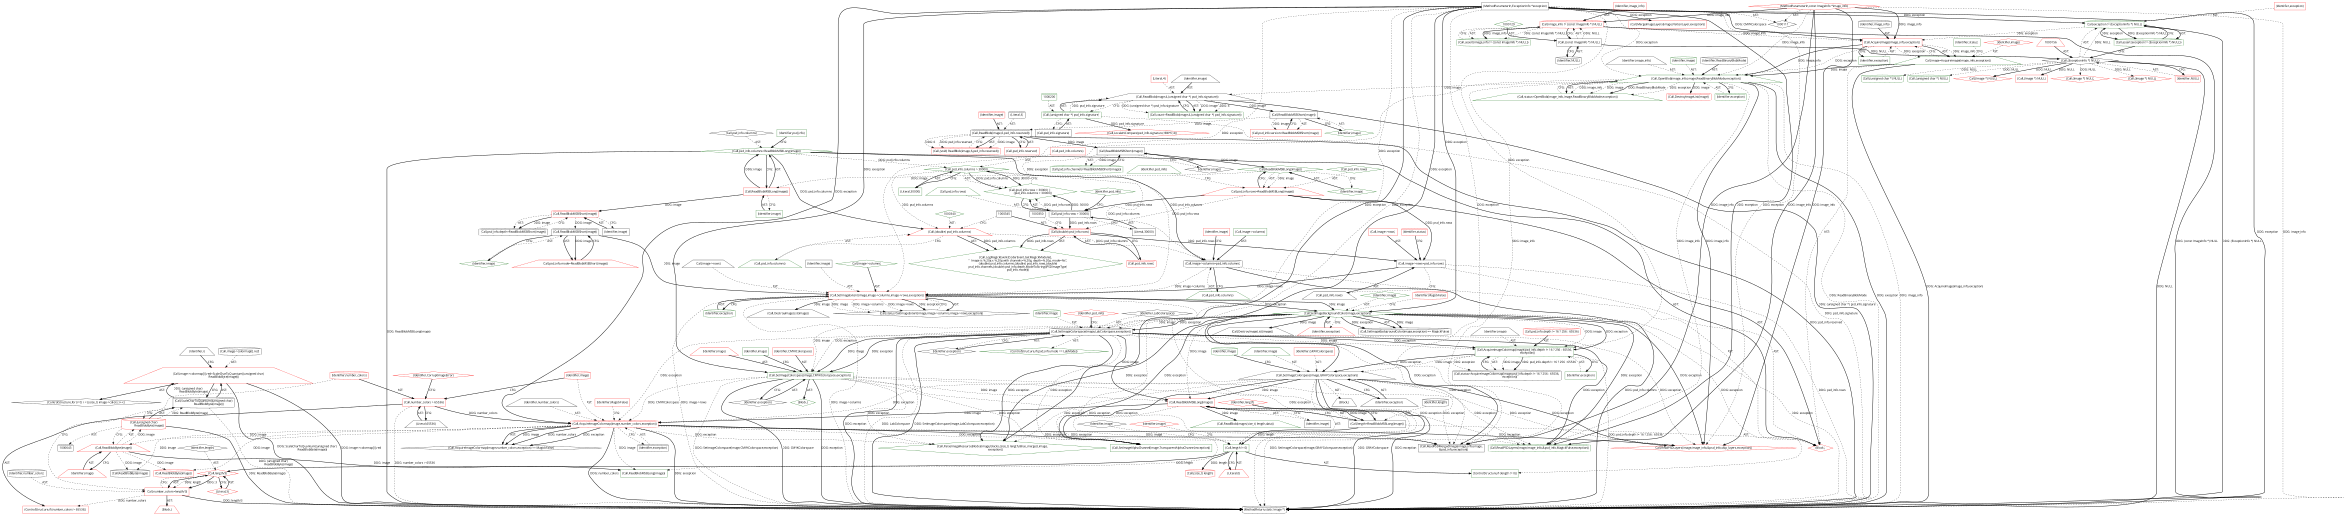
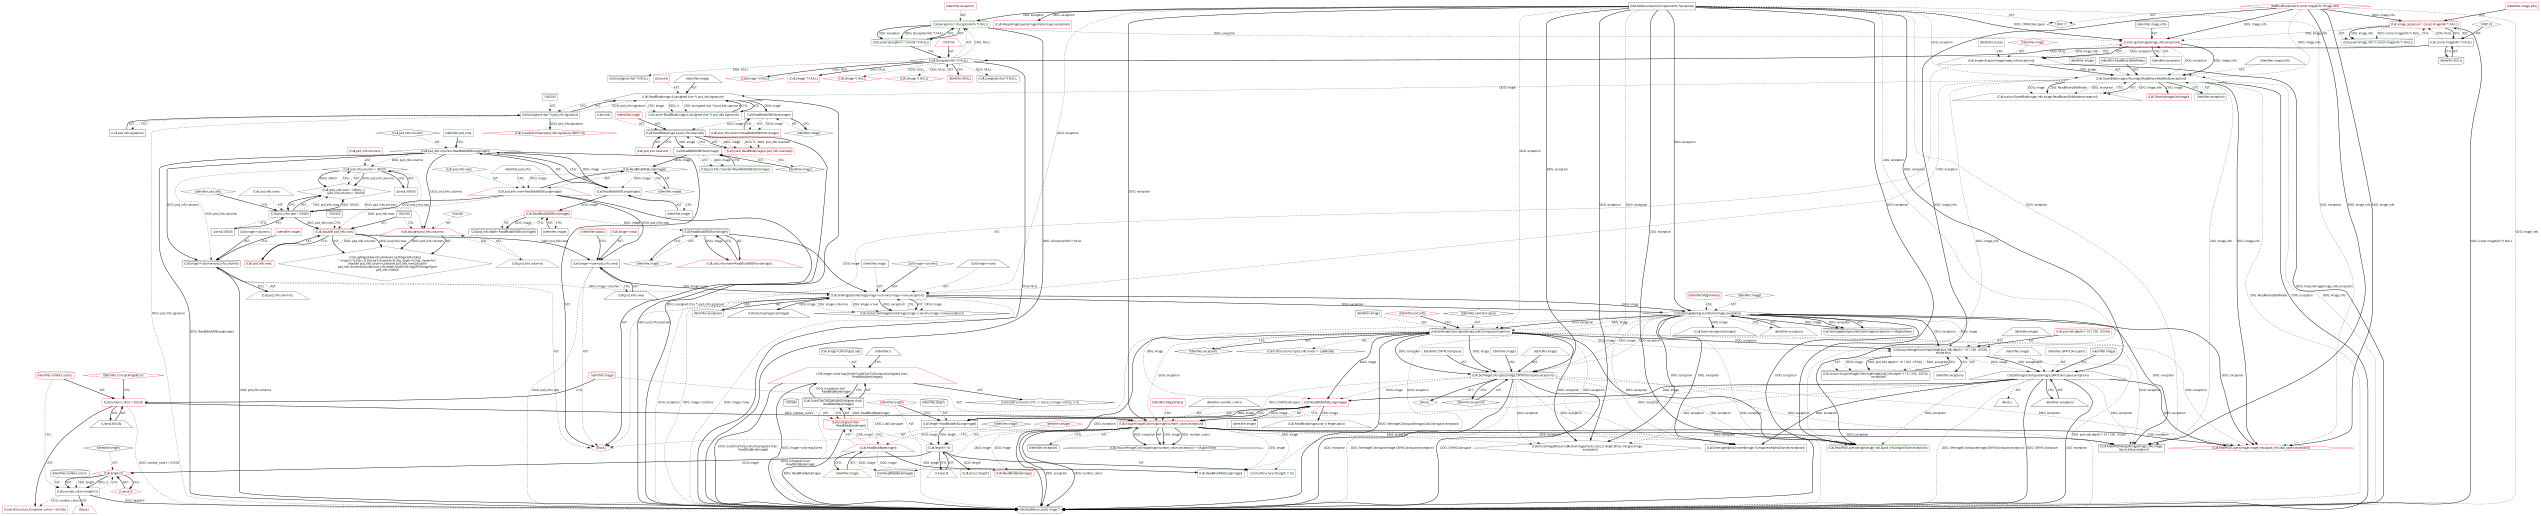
node "(Call,image_info != (const ImageInfo *) NULL)": label "(Call,image_info != (const ImageInfo *) NULL)" -> "(Call,image_signature != (const ImageInfo *) NULL)"
node "(Call,assert(exception != (ExceptionInfo *) NULL))": label "(Call,assert(exception != (ExceptionInfo *) NULL))" -> "(Call,assert(exception != (Literal *) NULL))"
edge "(Call,(unsigned char) ReadBlobByte(image))" -> "1000643": reversed
node "(Call,(size_t) length)": shape cylinder -> box
